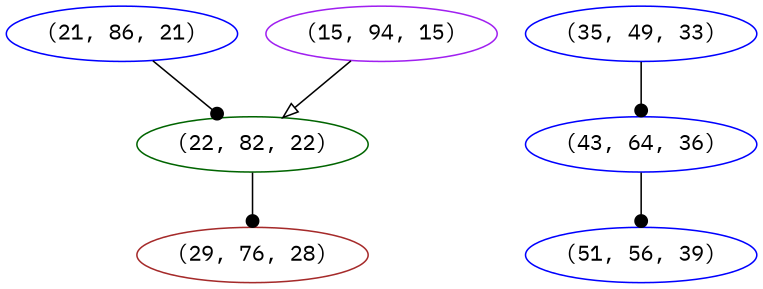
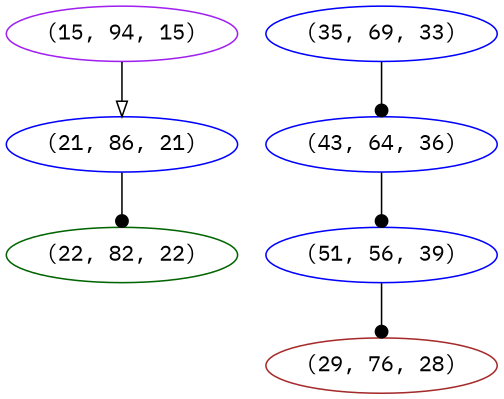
node "(35, 49, 33)": label "(35, 49, 33)" -> "(35, 69, 33)"
edge "(15, 94, 15)" -> "(22, 82, 22)": now "(15, 94, 15)" -> "(21, 86, 21)"
edge "(22, 82, 22)" -> "(29, 76, 28)": now "(51, 56, 39)" -> "(29, 76, 28)"
